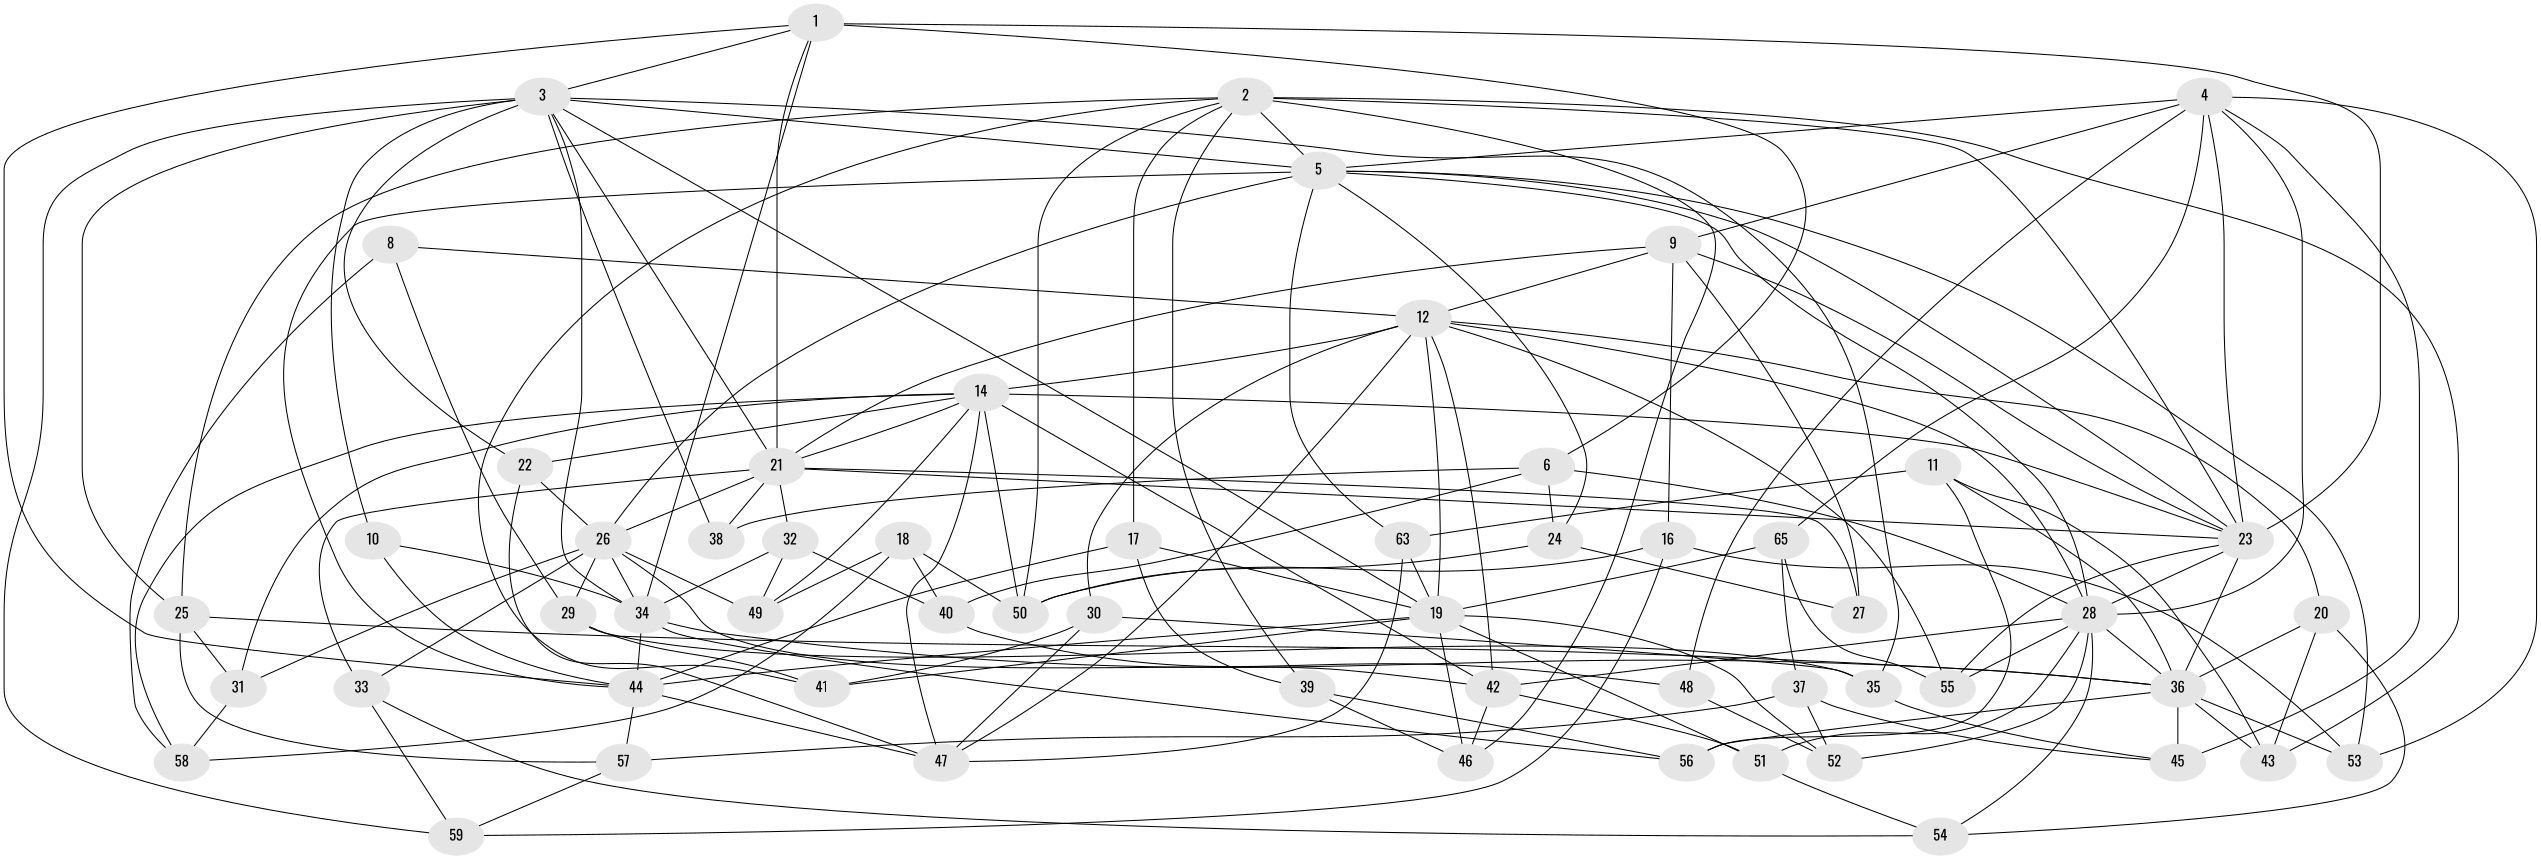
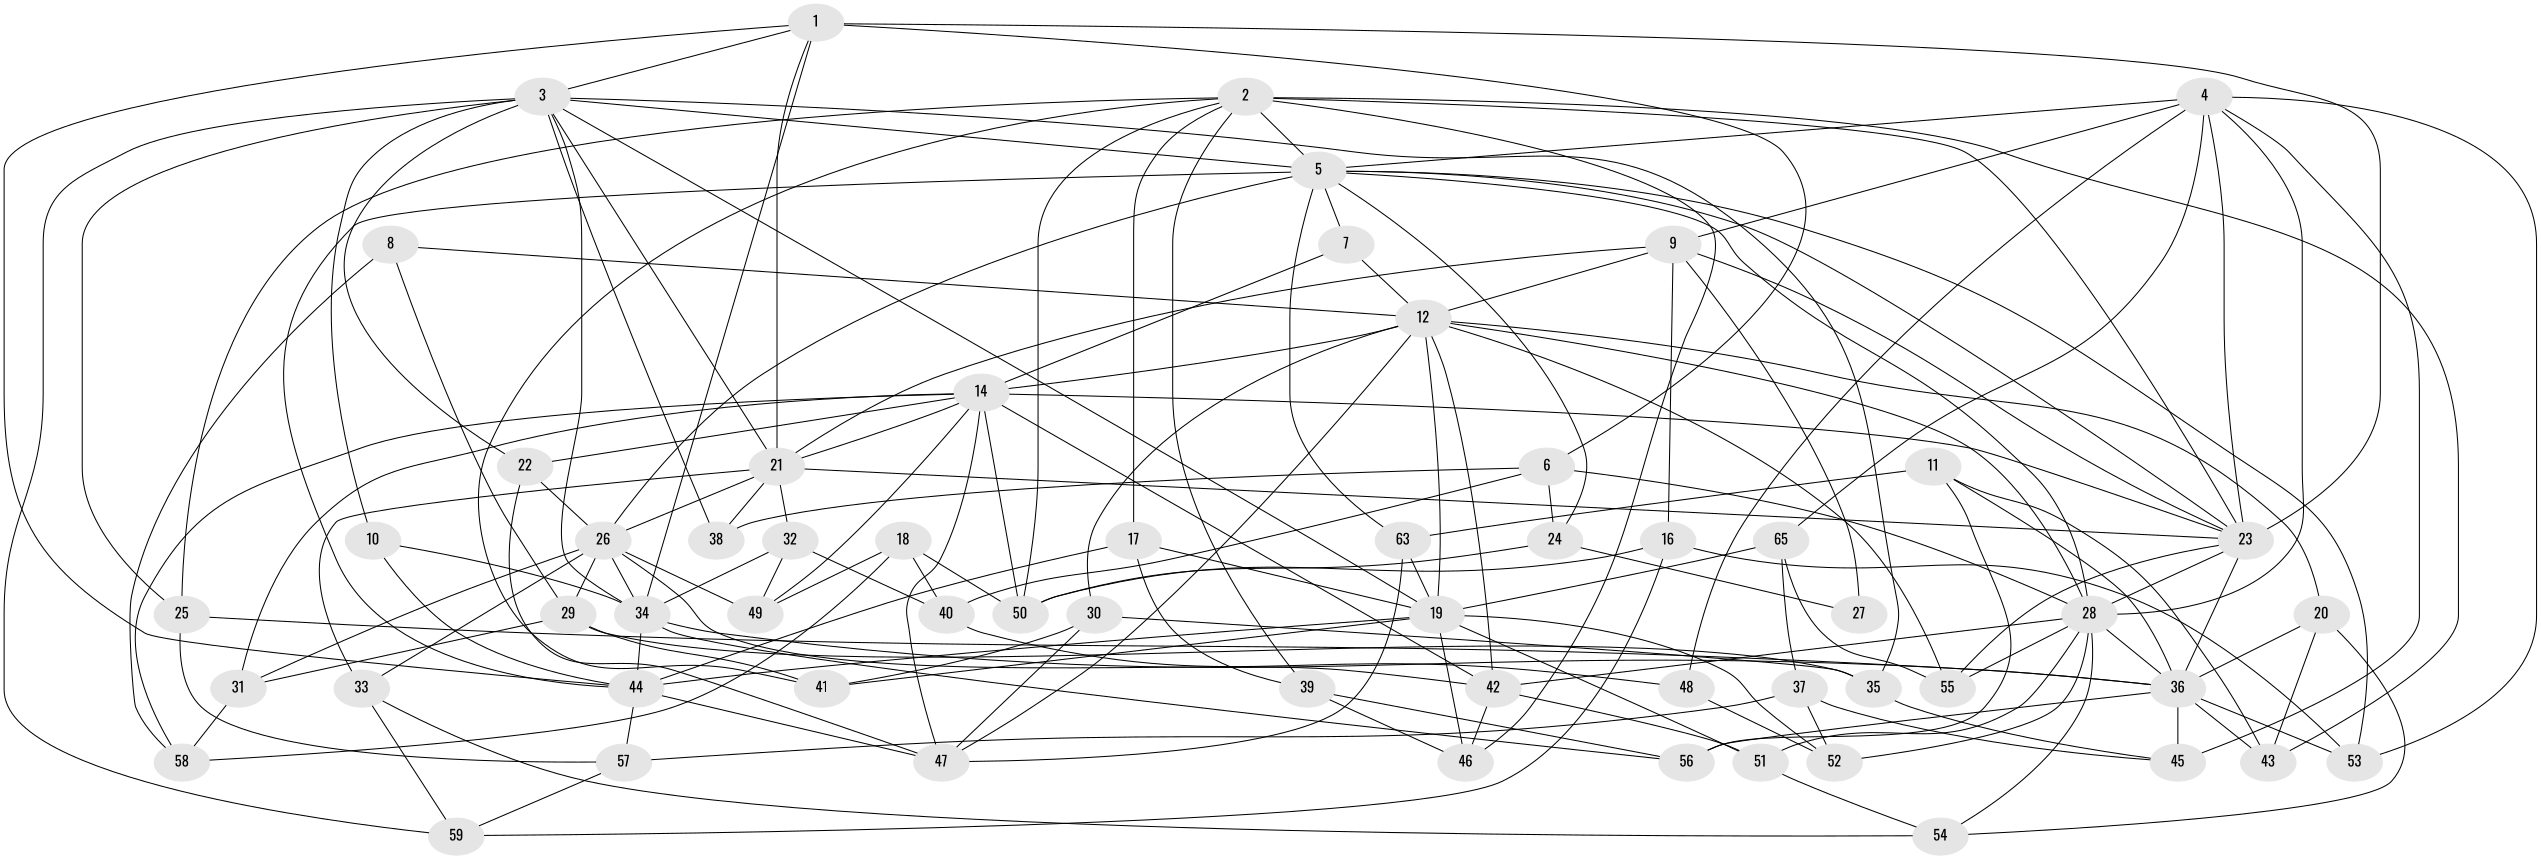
node "7": added
edge "21" -- "27": removed
edge "25" -- "31": now "29" -- "31"
